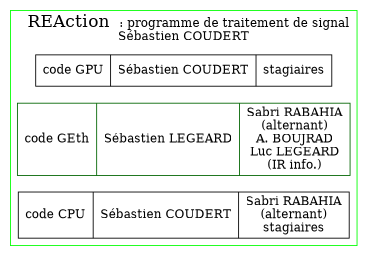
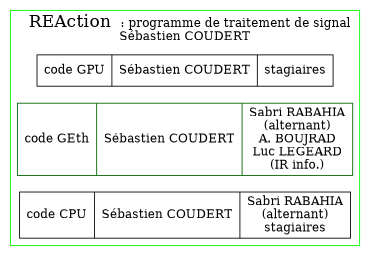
node "code GEth": text "Sébastien LEGEARD" -> "Sébastien COUDERT"
